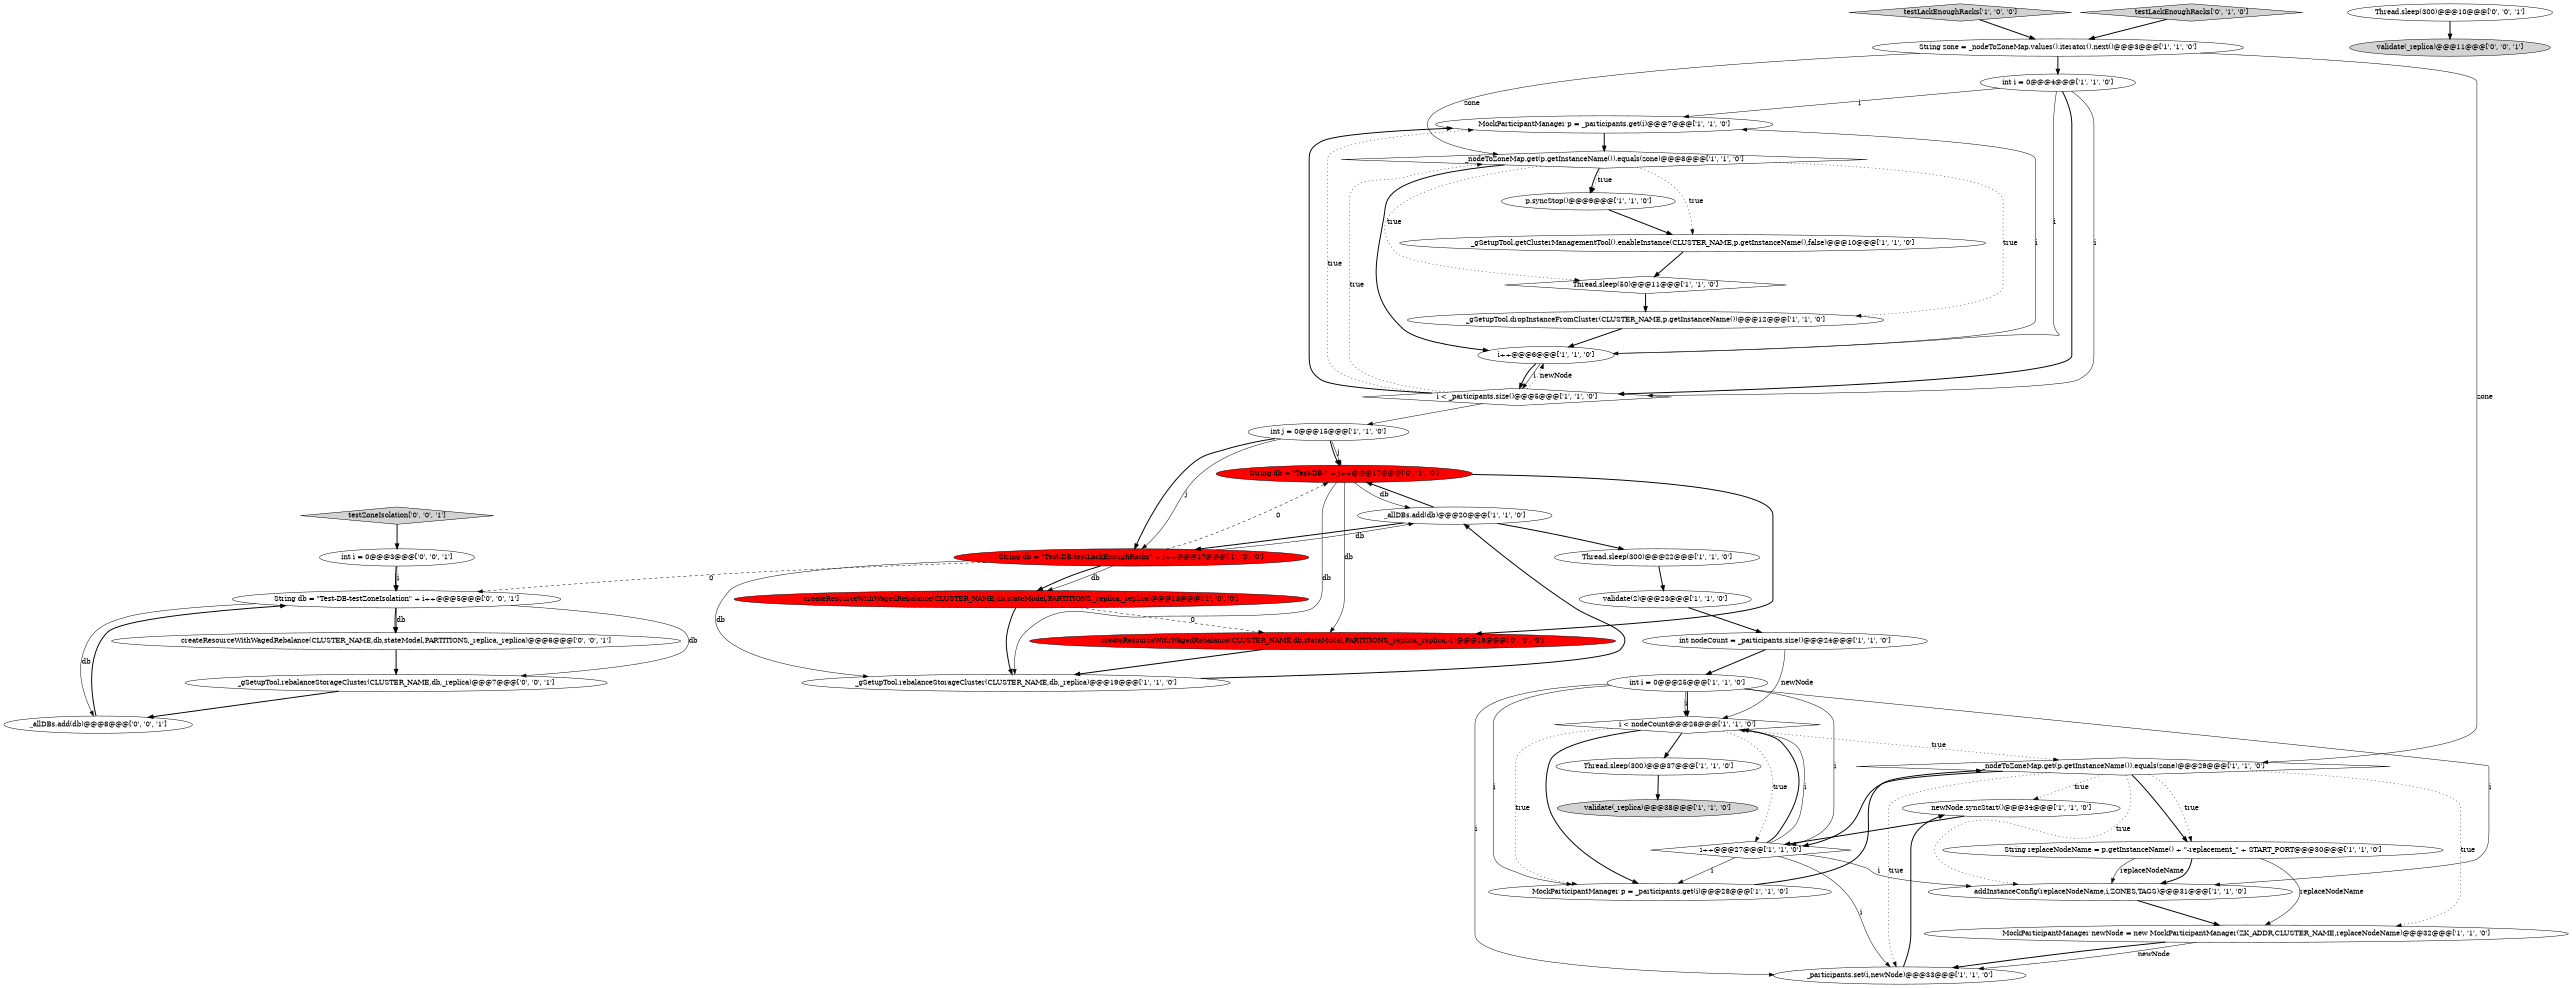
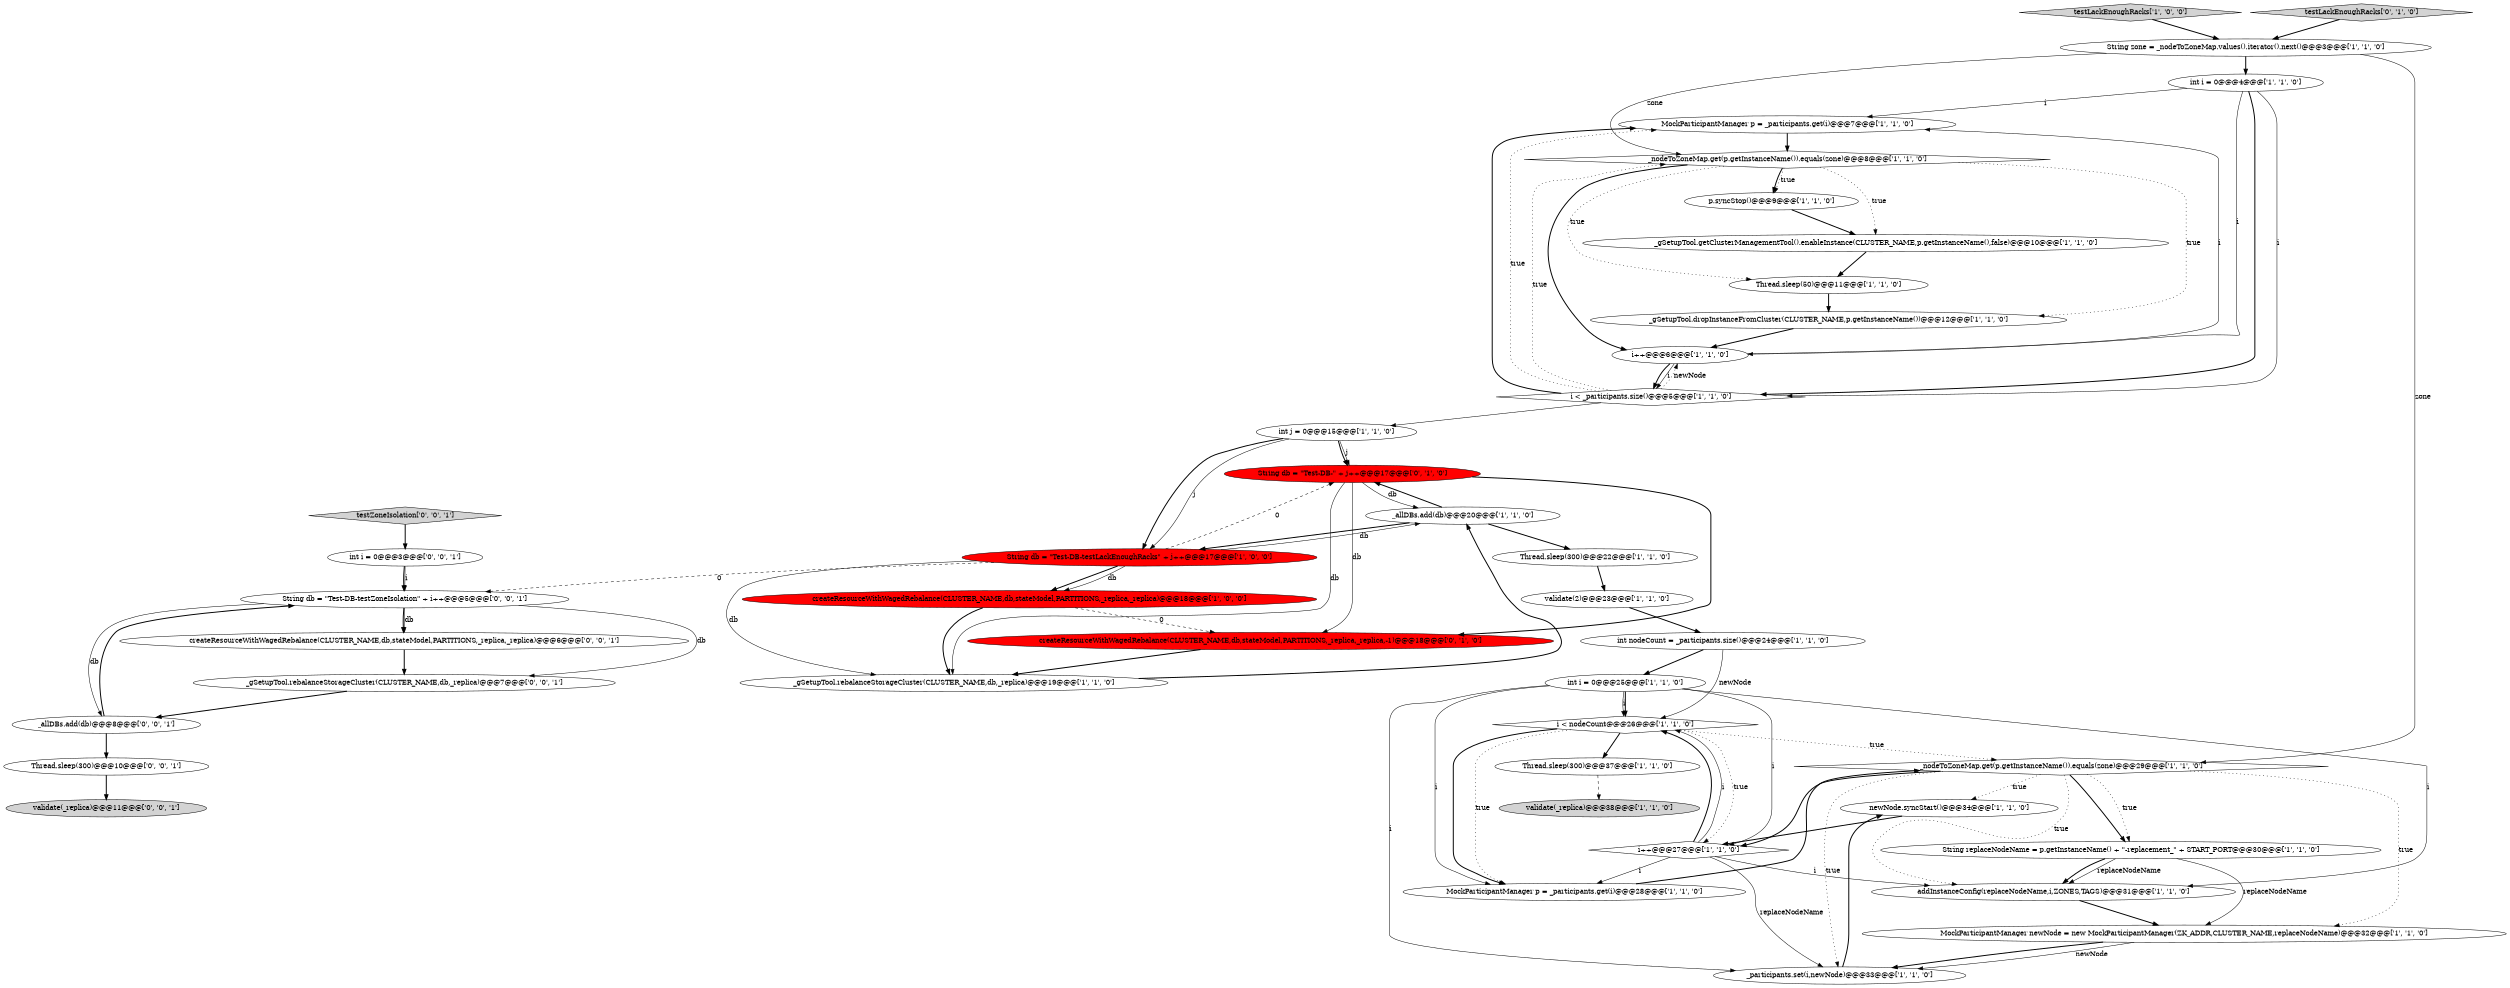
node "Thread.sleep(50)@@@11@@@['1', '1', '0']": shape diamond -> ellipse
edge "_allDBs.add(db)@@@8@@@['0', '0', '1']" -> "Thread.sleep(300)@@@10@@@['0', '0', '1']": added
edge "Thread.sleep(300)@@@37@@@['1', '1', '0']" -> "validate(_replica)@@@38@@@['1', '1', '0']": style bold -> dashed
edge "i++@@@27@@@['1', '1', '0']" -> "_participants.set(i,newNode)@@@33@@@['1', '1', '0']": label "i" -> "replaceNodeName"
